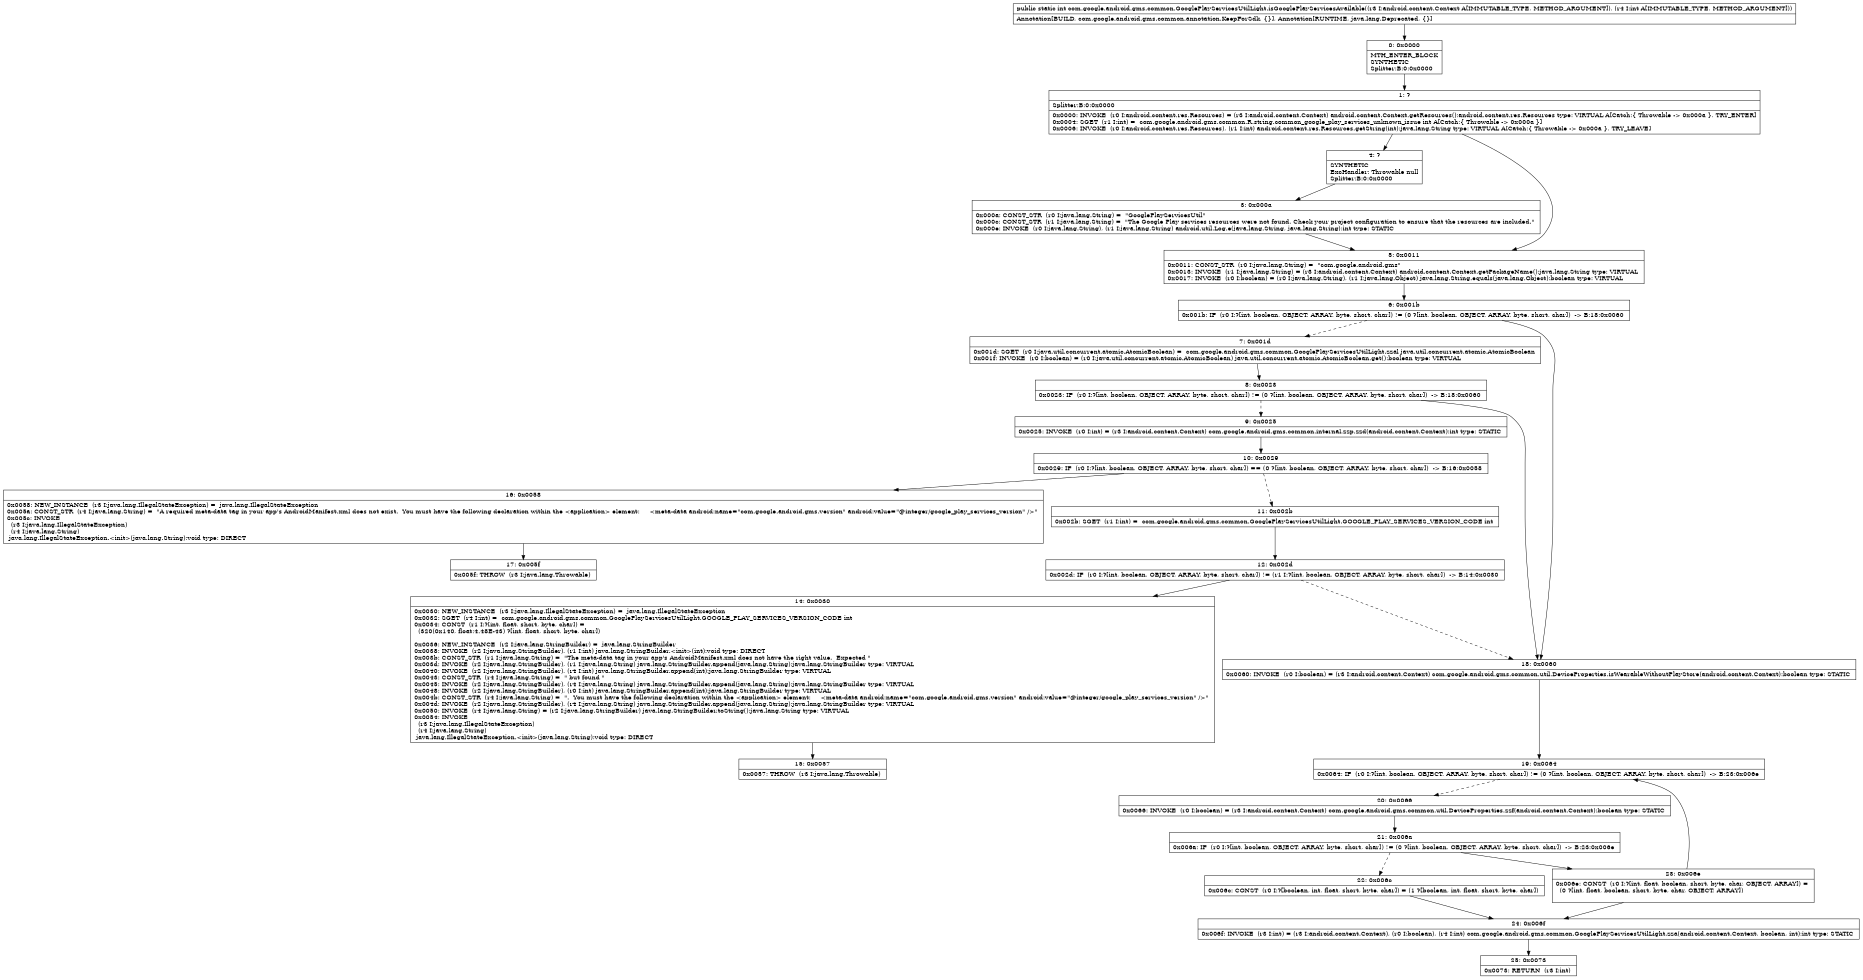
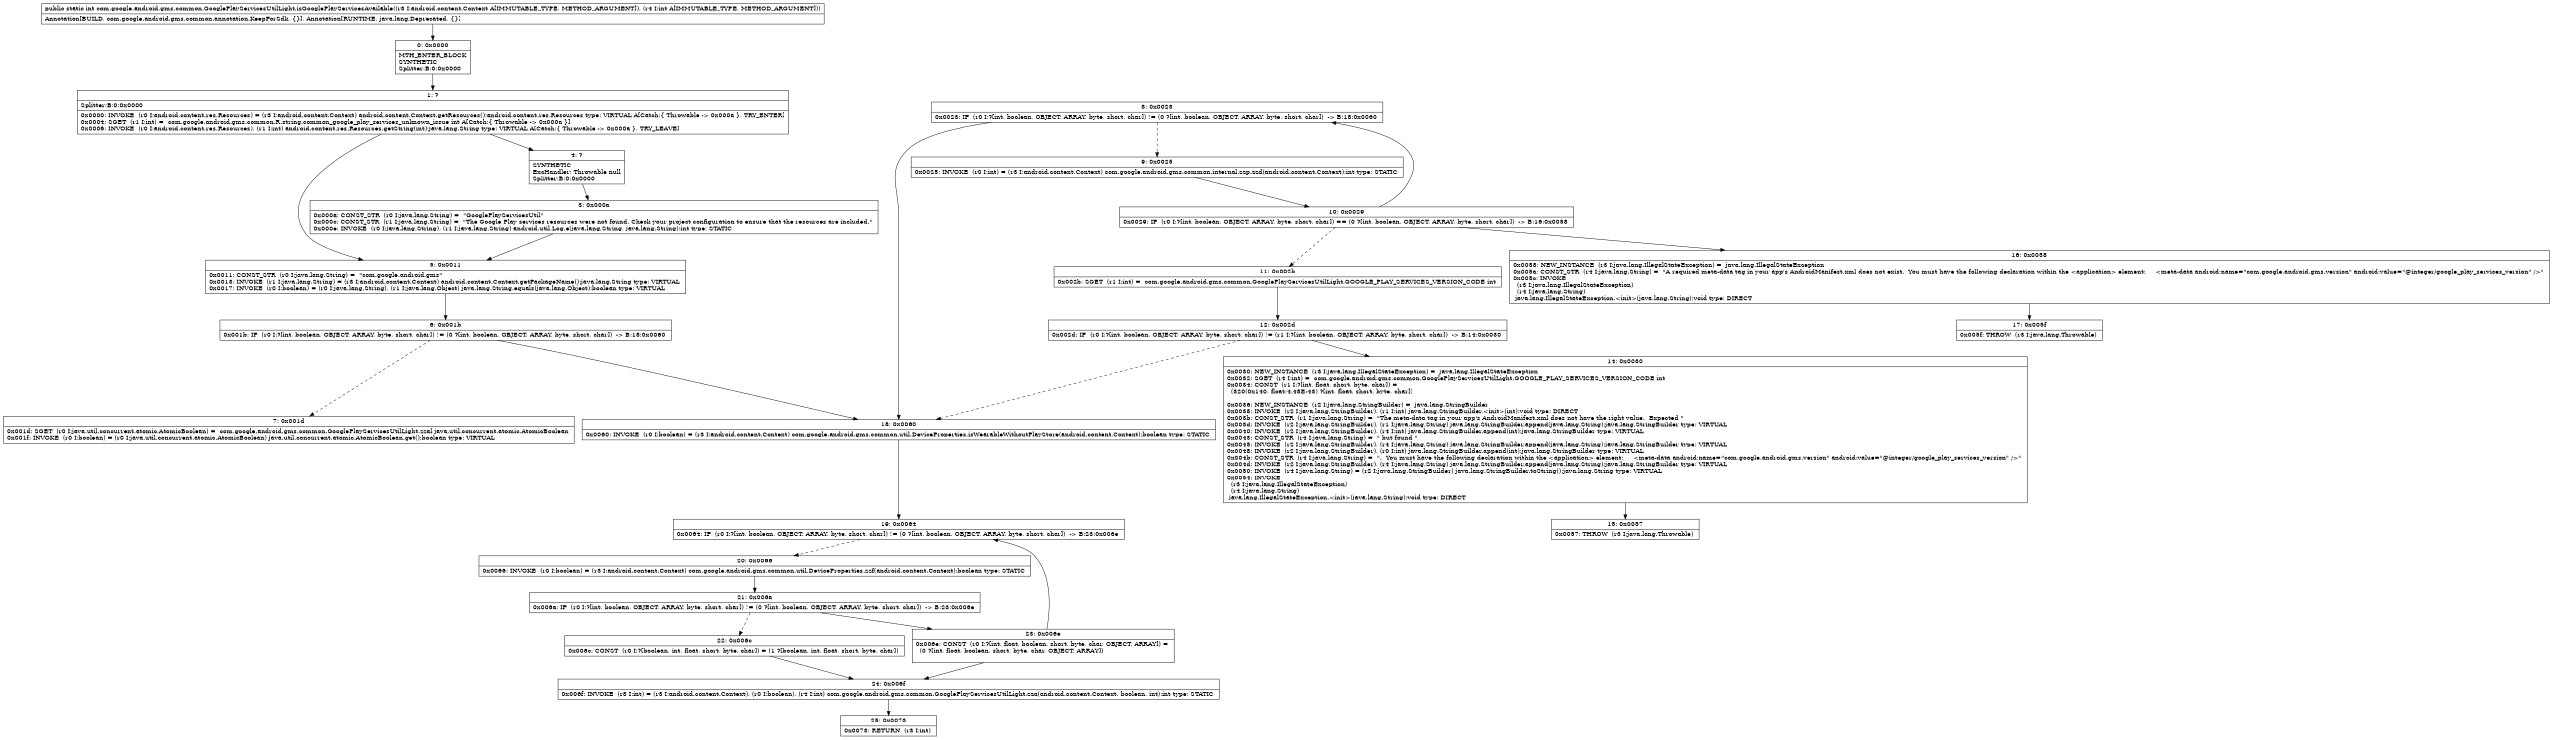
edge "7: 0x001d" -> "8: 0x0023": now "10: 0x0029" -> "8: 0x0023"
